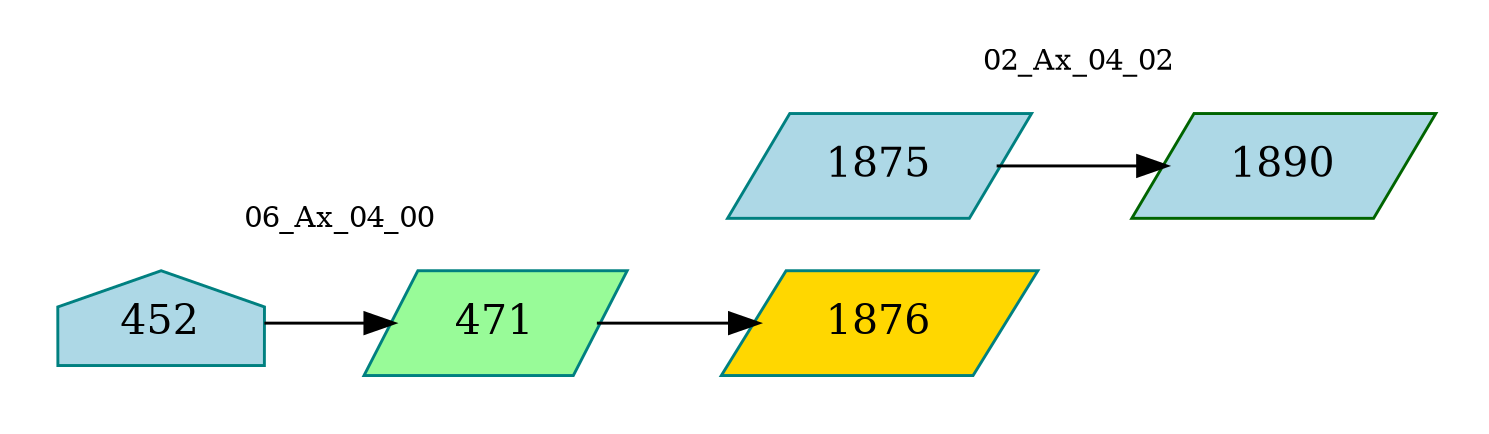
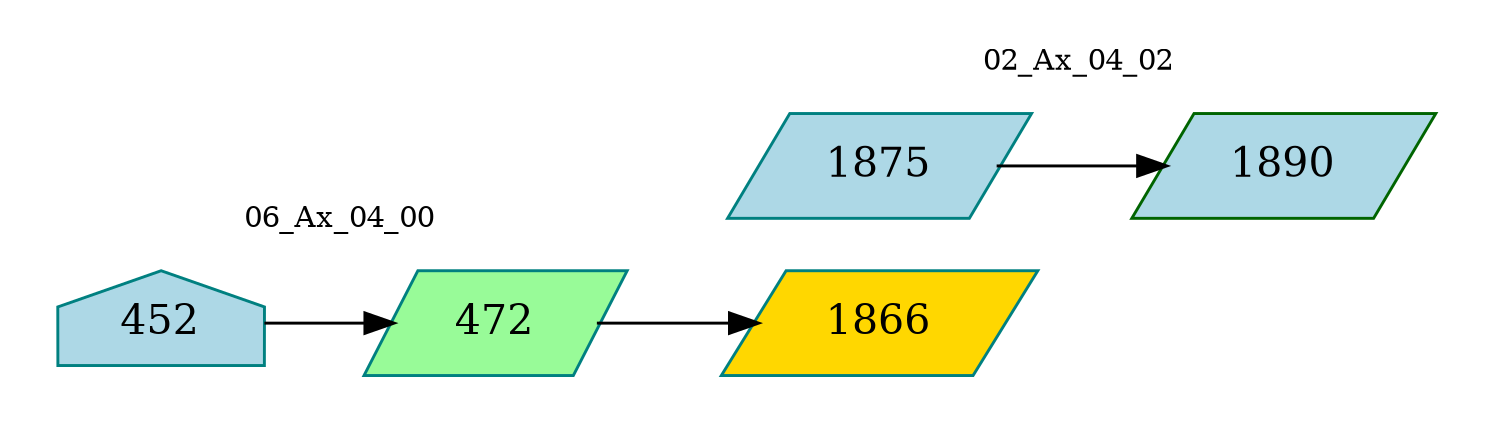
node "471": label "471" -> "472"
node "1876": label "1876" -> "1866"
